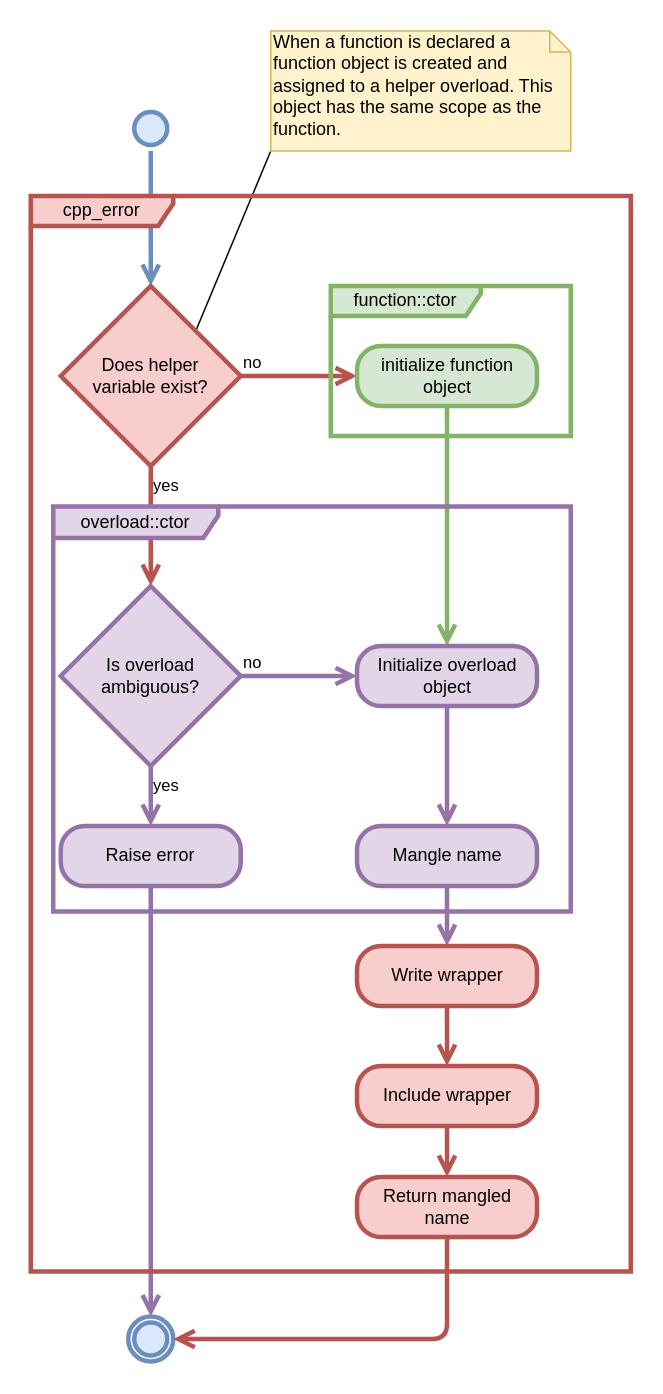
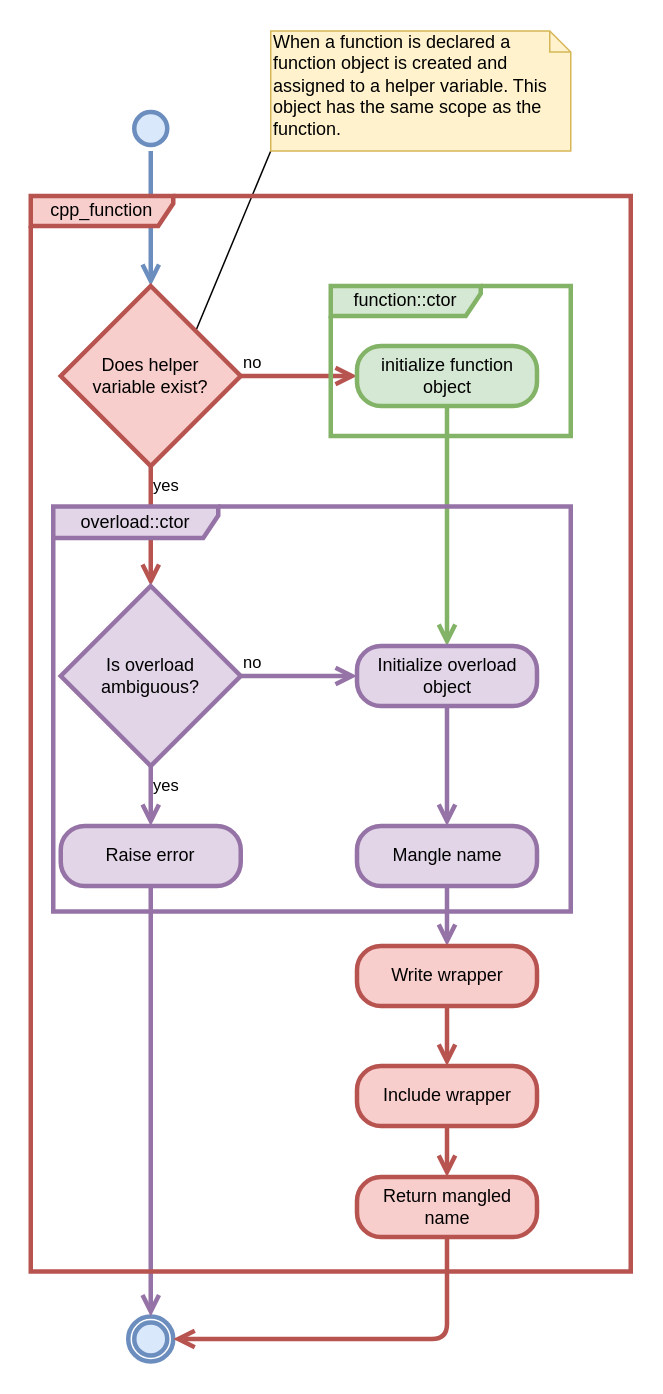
node "When a function is declared a function object is created and assigned to a helper overload. This object has the same scope as the function.": label "When a function is declared a function object is created and assigned to a helper overload. This object has the same scope as the function." -> "When a function is declared a function object is created and assigned to a helper variable. This object has the same scope as the function."
node "cpp_error": label "cpp_error" -> "cpp_function"
